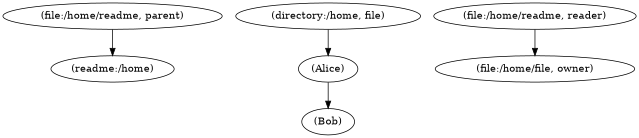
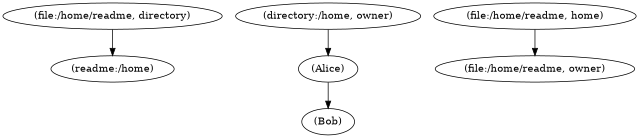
node "(file:/home/readme, parent)": label "(file:/home/readme, parent)" -> "(file:/home/readme, directory)"
node "(directory:/home, file)": label "(directory:/home, file)" -> "(directory:/home, owner)"
node "(file:/home/readme, reader)": label "(file:/home/readme, reader)" -> "(file:/home/readme, home)"
node "(file:/home/file, owner)": label "(file:/home/file, owner)" -> "(file:/home/readme, owner)"
